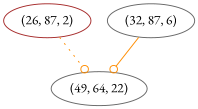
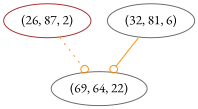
node "(32, 87, 6)": label "(32, 87, 6)" -> "(32, 81, 6)"
node "(49, 64, 22)": label "(49, 64, 22)" -> "(69, 64, 22)"
